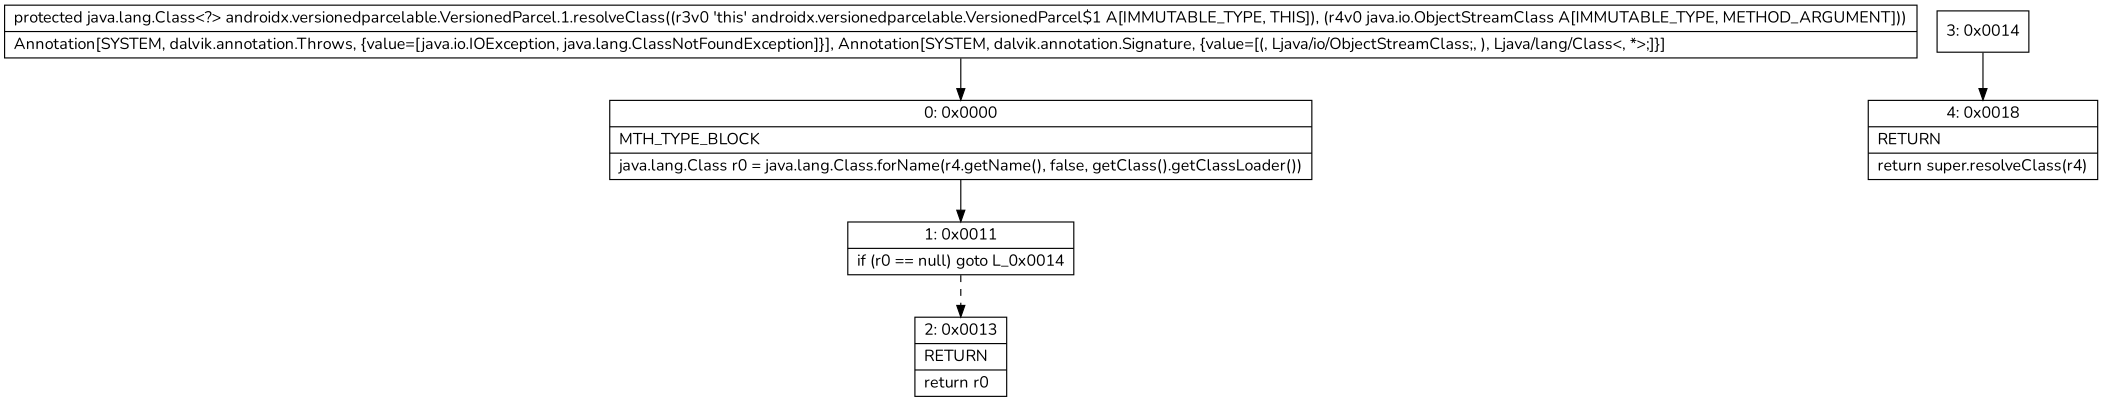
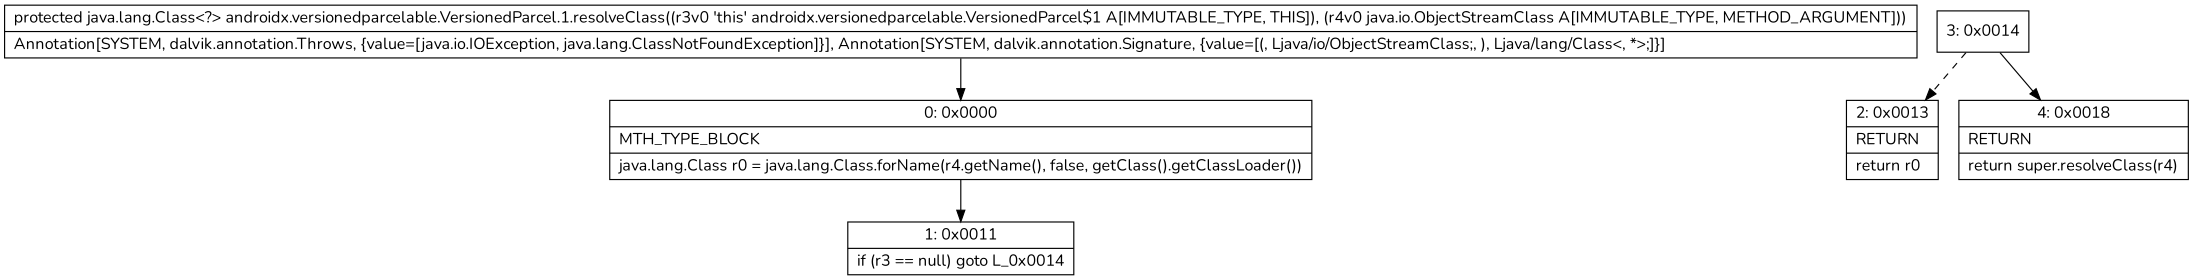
node "1: 0x0011": text "if (r0 == null) goto L_0x0014" -> "if (r3 == null) goto L_0x0014"
edge "1: 0x0011" -> "2: 0x0013": now "3: 0x0014" -> "2: 0x0013"
